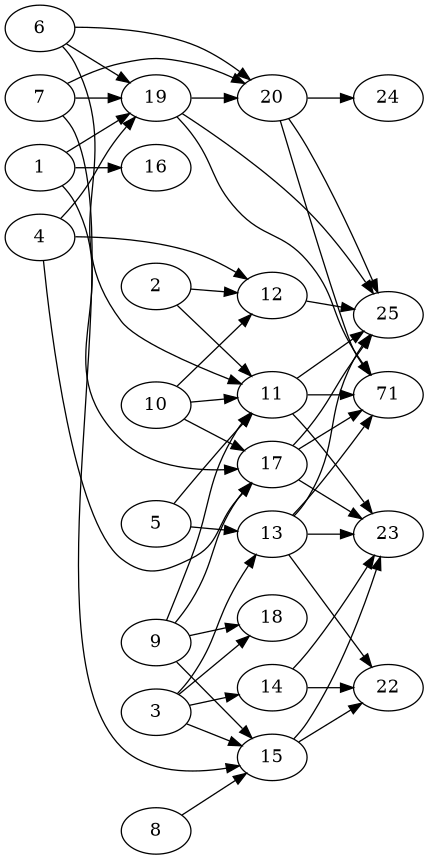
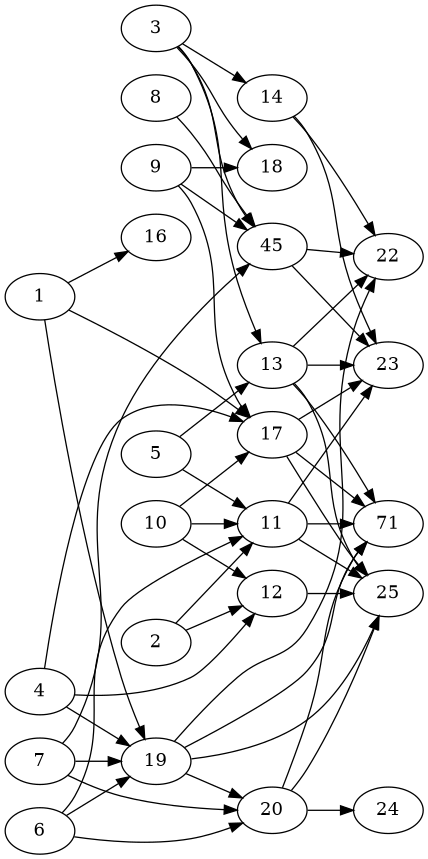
edge "9" -> "11": removed
edge "19" -> "22": added
node "15": label "15" -> "45"
